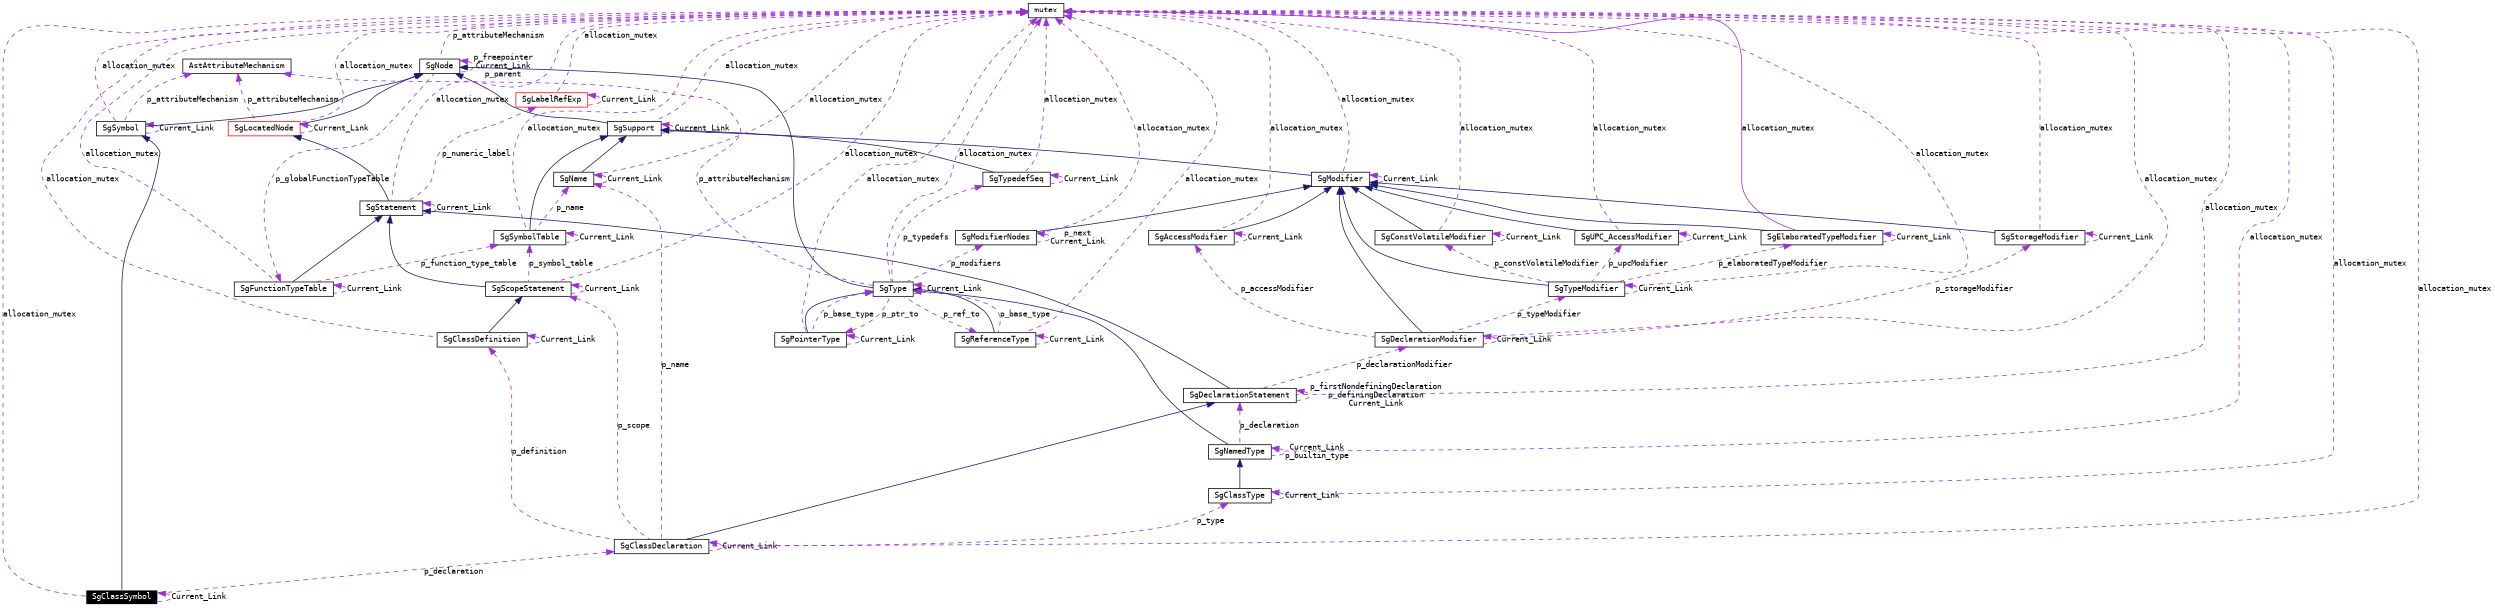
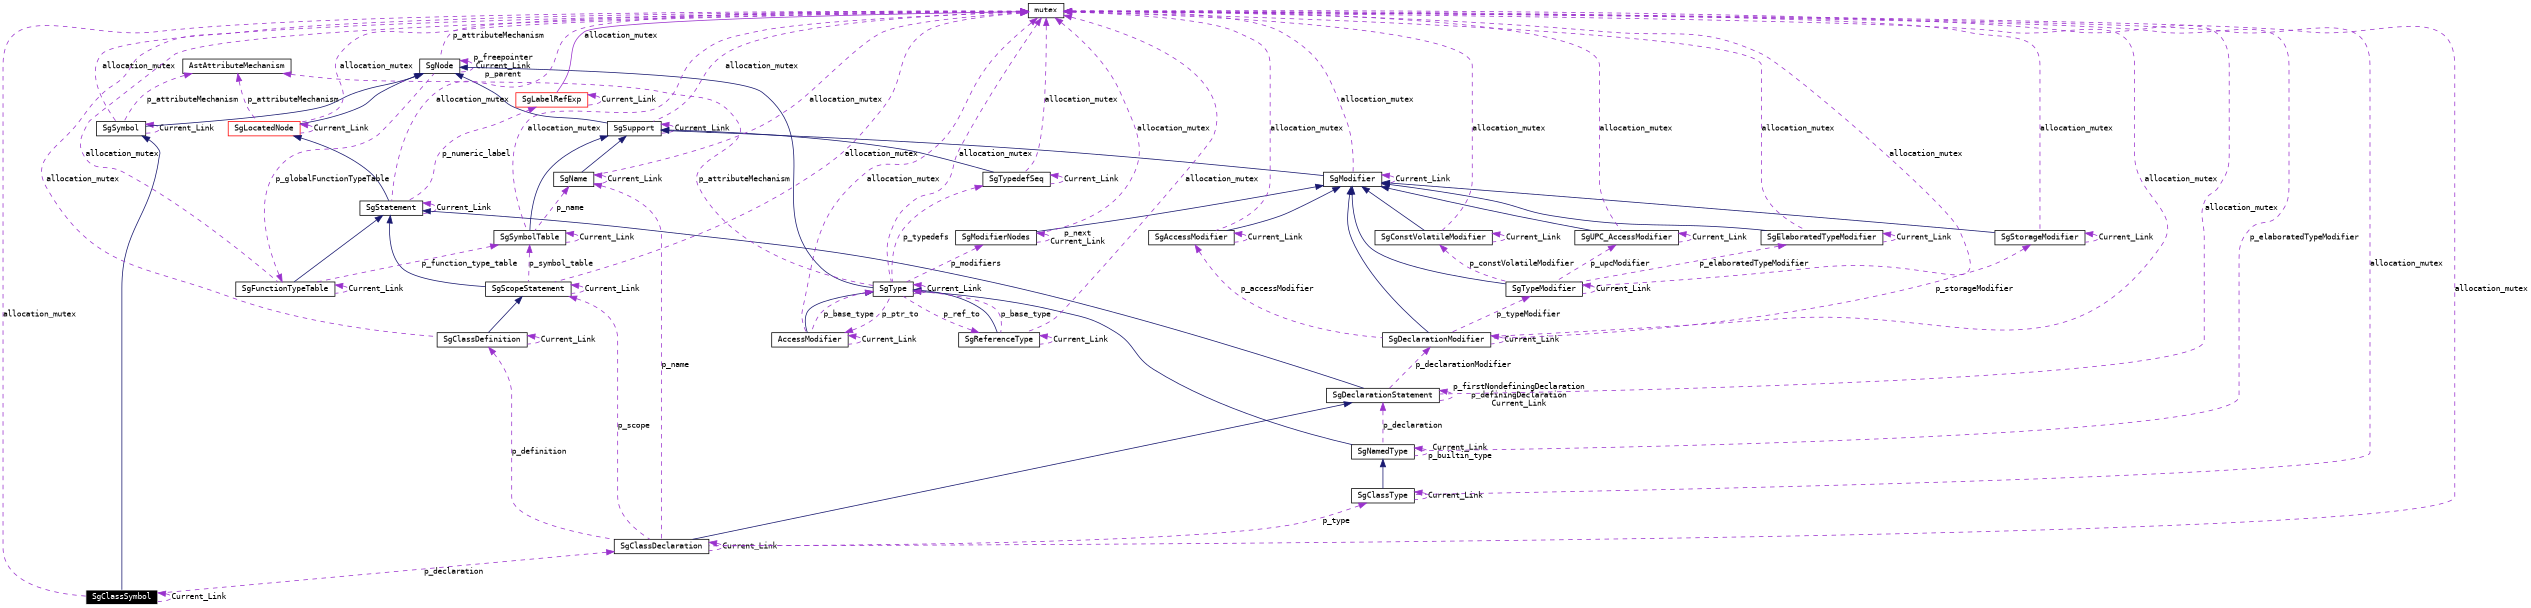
edge "SgLabelRefExp" -> "mutex": style dashed -> solid
edge "SgElaboratedTypeModifier" -> "mutex": style solid -> dashed
edge "SgNamedType" -> "mutex": label "allocation_mutex" -> "p_elaboratedTypeModifier"
node "SgPointerType": label "SgPointerType" -> "AccessModifier"
